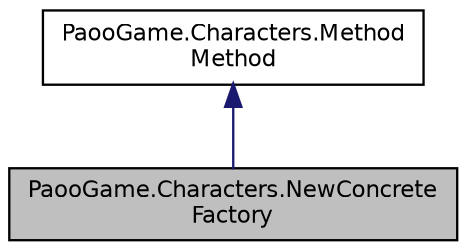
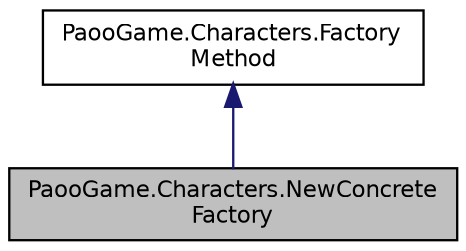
node "PaooGame.Characters.Method Method": label "PaooGame.Characters.Method Method" -> "PaooGame.Characters.Factory Method"
